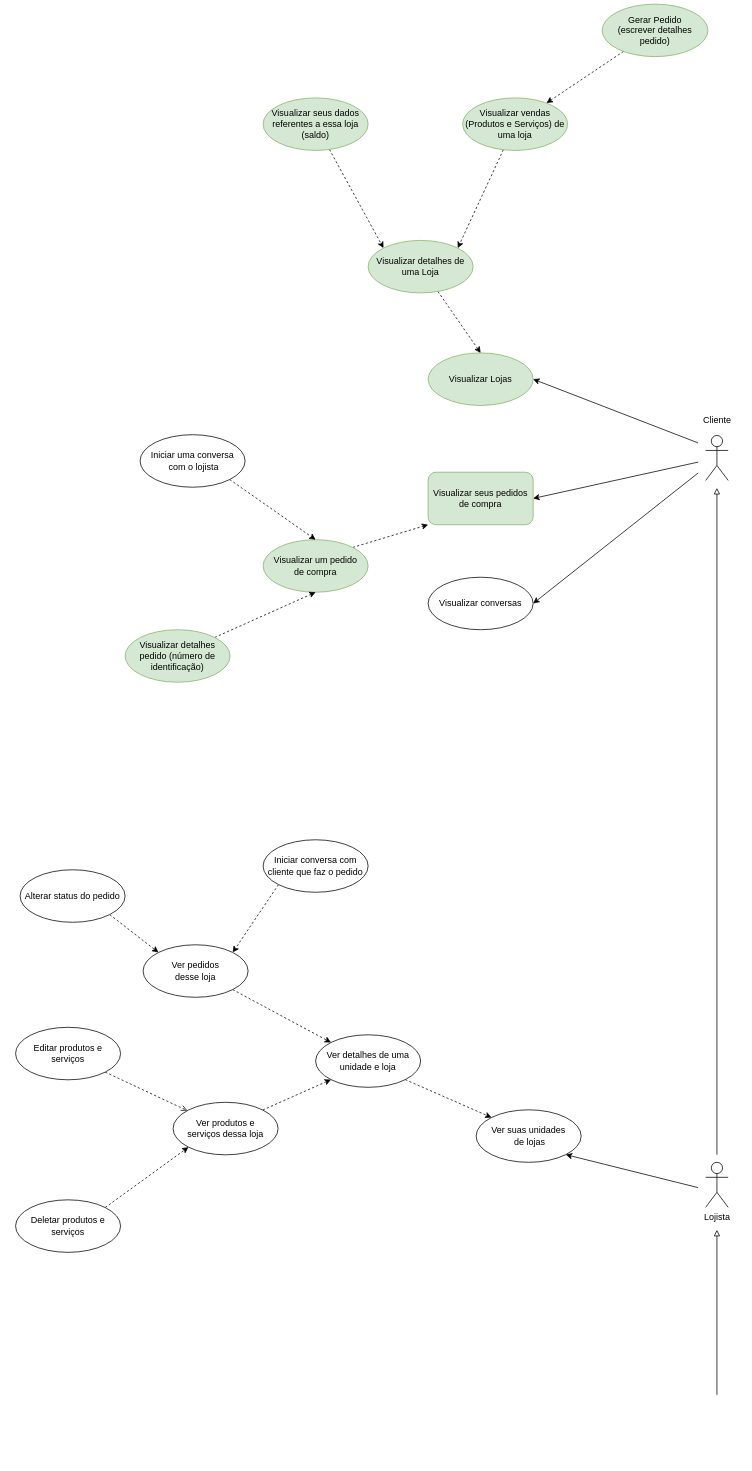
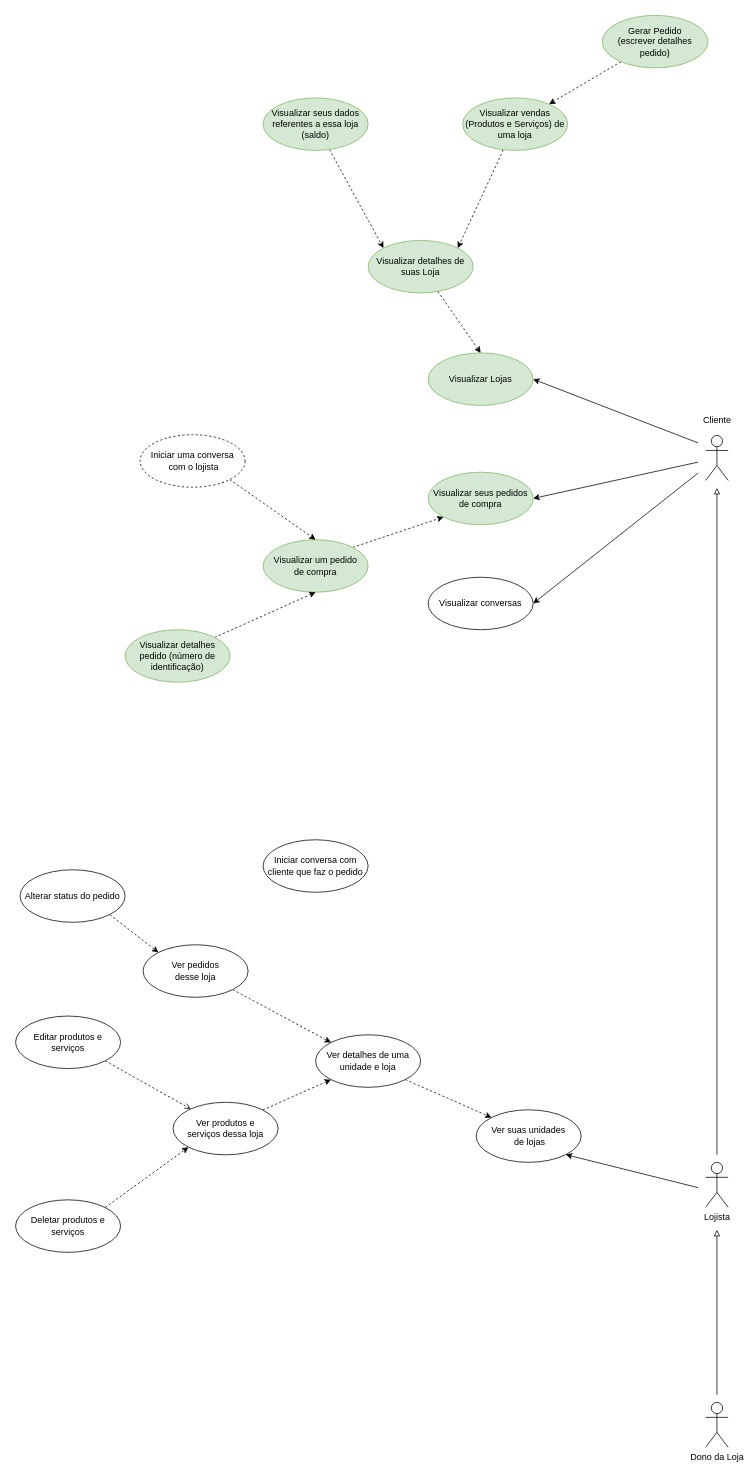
node "Gerar Pedido (escrever detalhes pedido)": moved (655, 30) -> (655, 42)
node "Visualizar detalhes de uma Loja": label "Visualizar detalhes de uma Loja" -> "Visualizar detalhes de suas Loja"
node "Iniciar uma conversa com o lojista": style solid -> dashed
node "Visualizar seus pedidos de compra": shape rounded rectangle -> ellipse
edge "Iniciar conversa com cliente que faz o pedido" -> "Ver pedidos desse loja": removed
node "Editar produtos e serviços": moved (68, 1053) -> (68, 1042)
node "Dono da Loja": added
